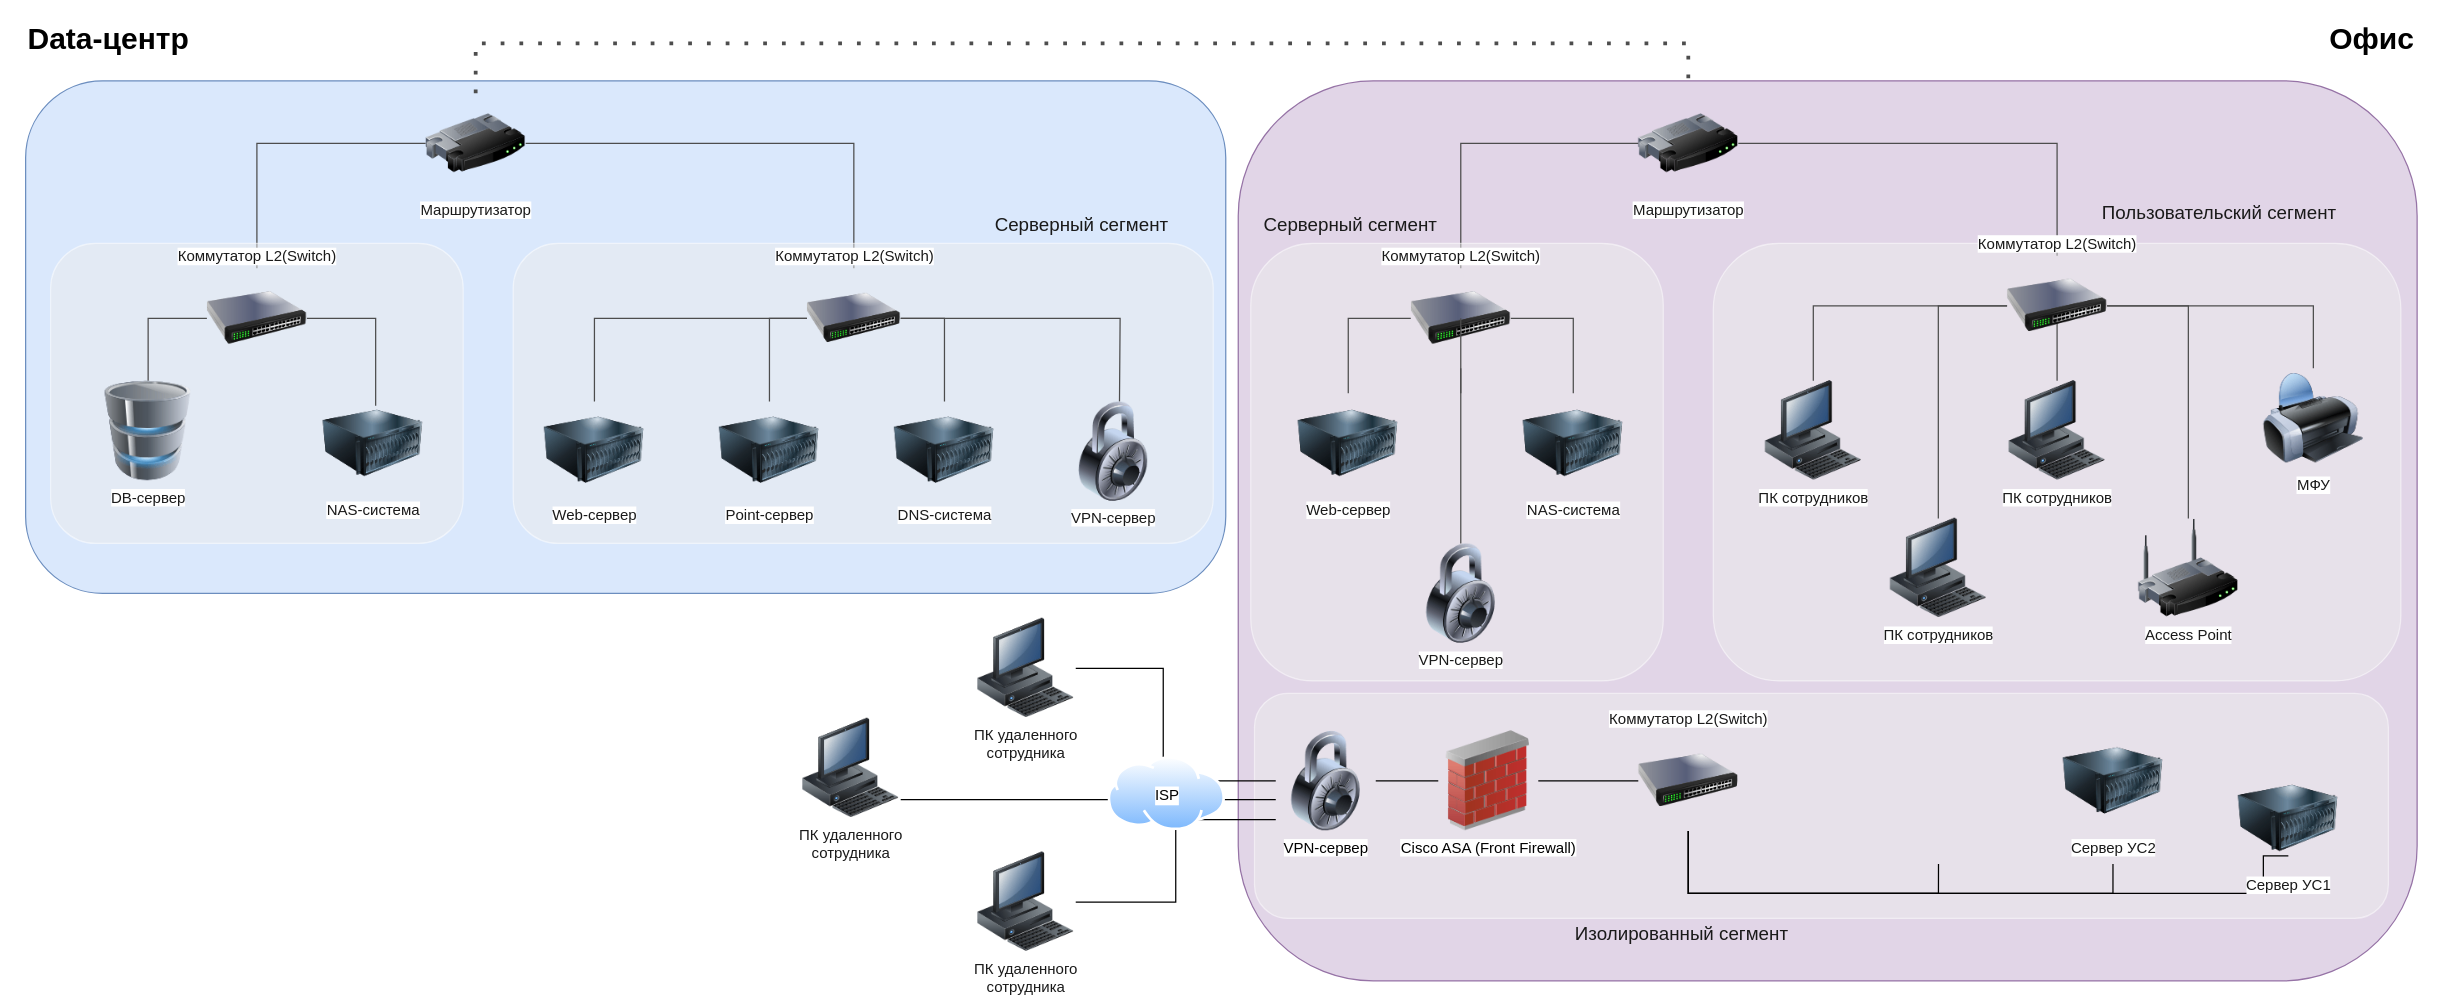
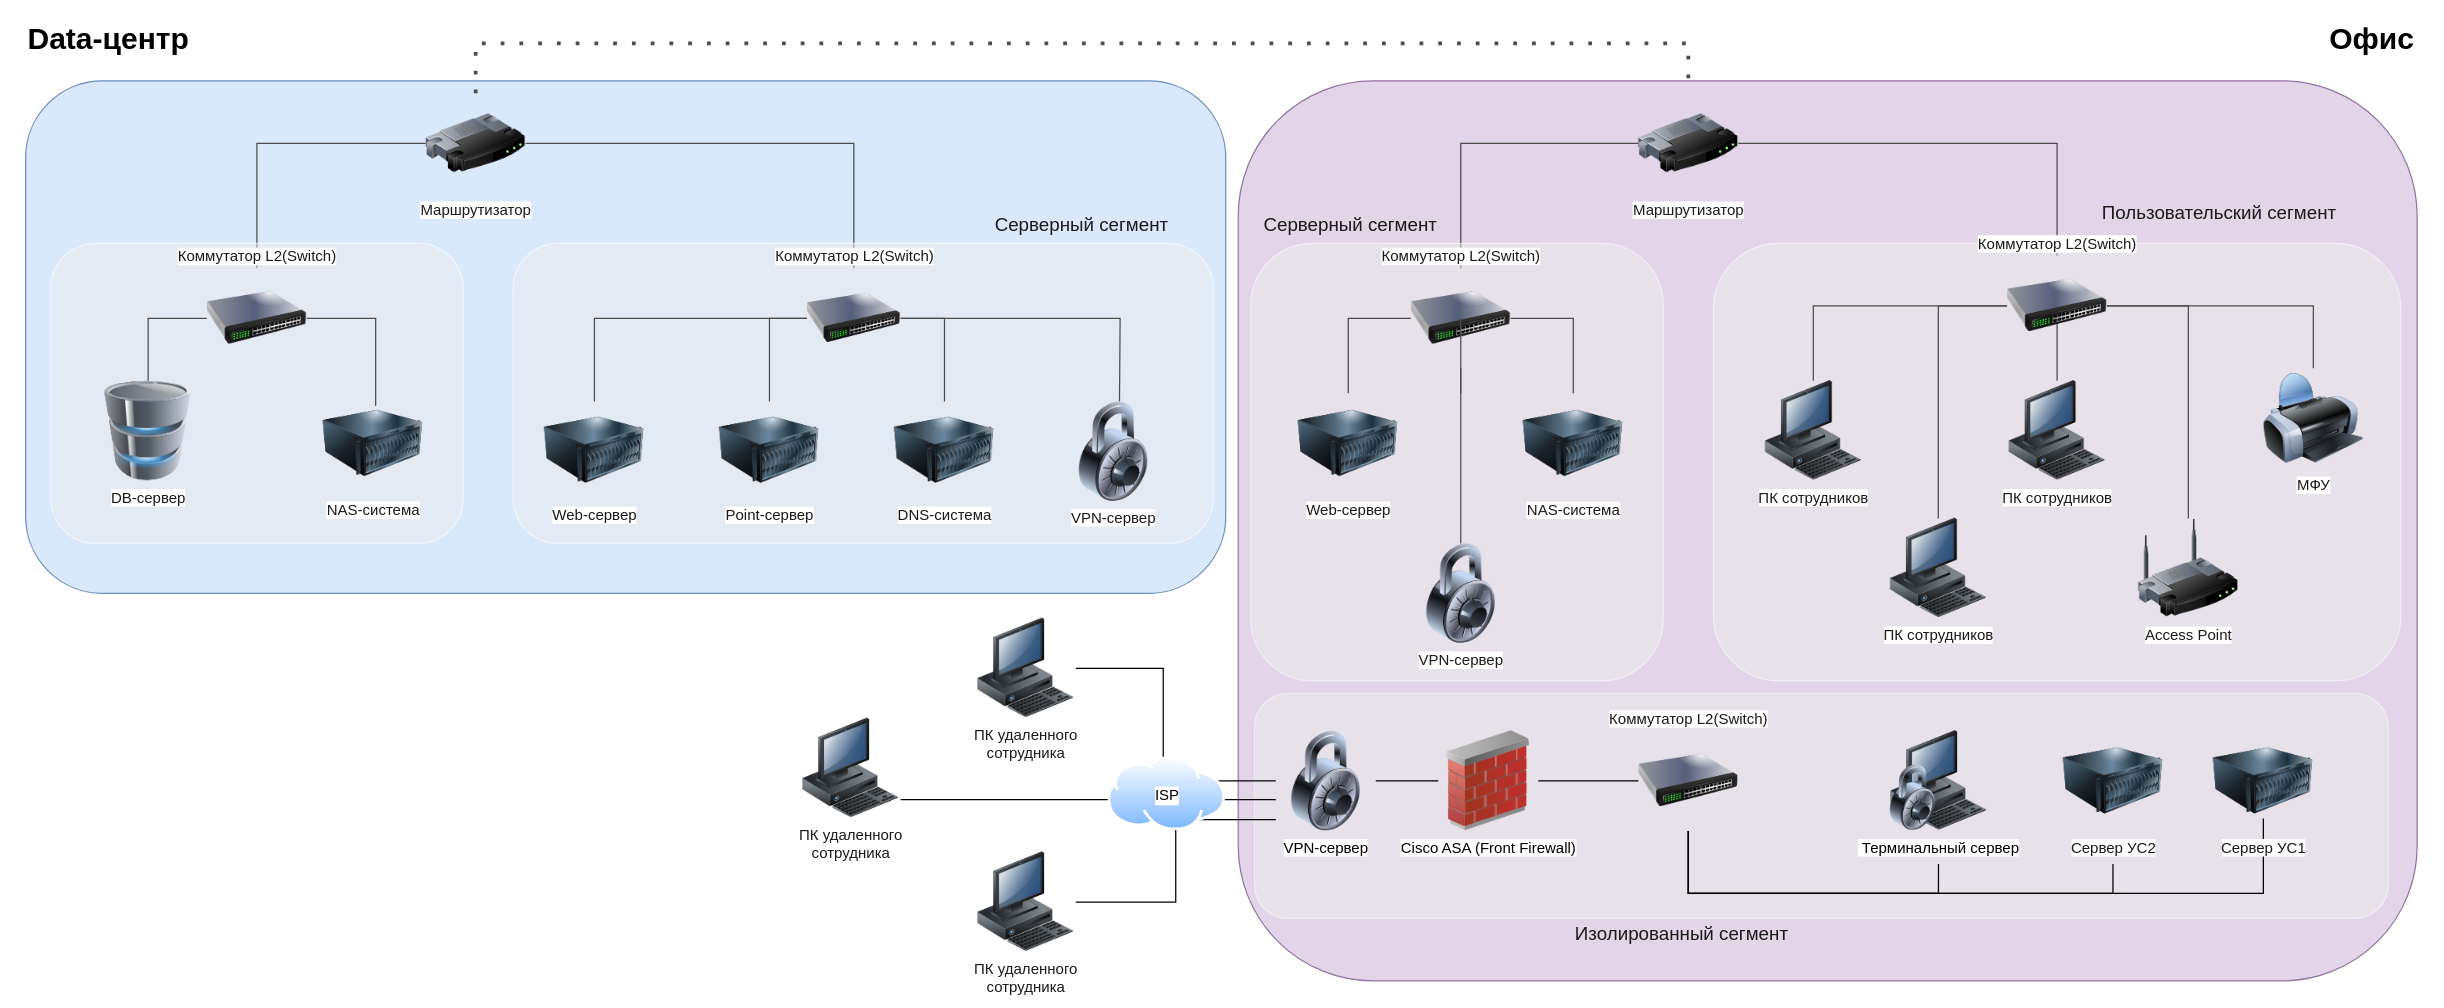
node "Терминальный сервер": added
node "Сервер УС1": moved (2288, 818) -> (2263, 781)
